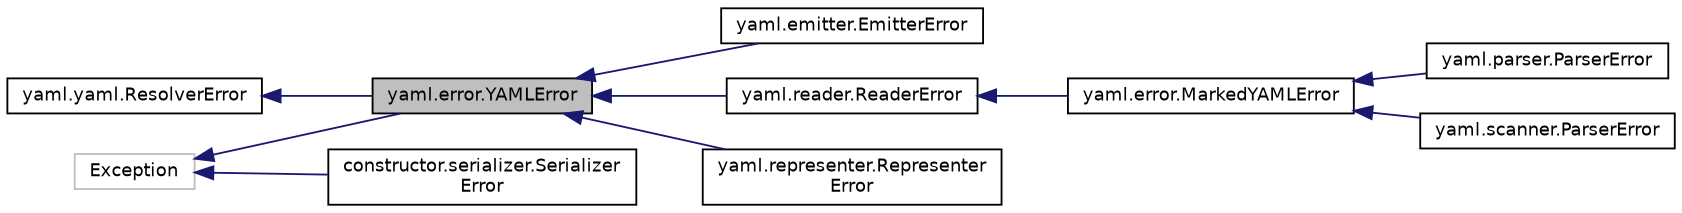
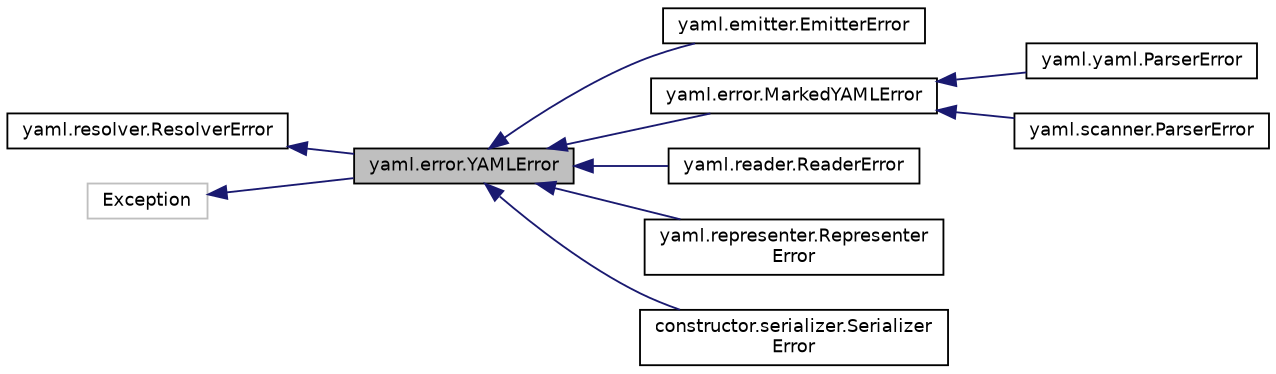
node "yaml.parser.ParserError": label "yaml.parser.ParserError" -> "yaml.yaml.ParserError"
node "yaml.yaml.ResolverError": label "yaml.yaml.ResolverError" -> "yaml.resolver.ResolverError"
edge "yaml.error.MarkedYAMLError" -> "yaml.reader.ReaderError": now "yaml.error.MarkedYAMLError" -> "yaml.error.YAMLError"
edge "constructor.serializer.Serializer Error" -> "Exception": now "constructor.serializer.Serializer Error" -> "yaml.error.YAMLError"
